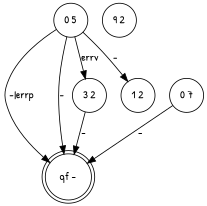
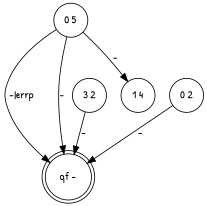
node "9 2": removed
edge "0 5" -> "3 2": removed, label "errv"
node "1 2": label "1 2" -> "1 4"
node "0 7": label "0 7" -> "0 2"
